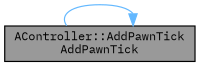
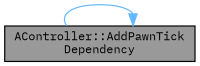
node "AController::AddPawnTick AddPawnTick": label "AController::AddPawnTick AddPawnTick" -> "AController::AddPawnTick Dependency"
